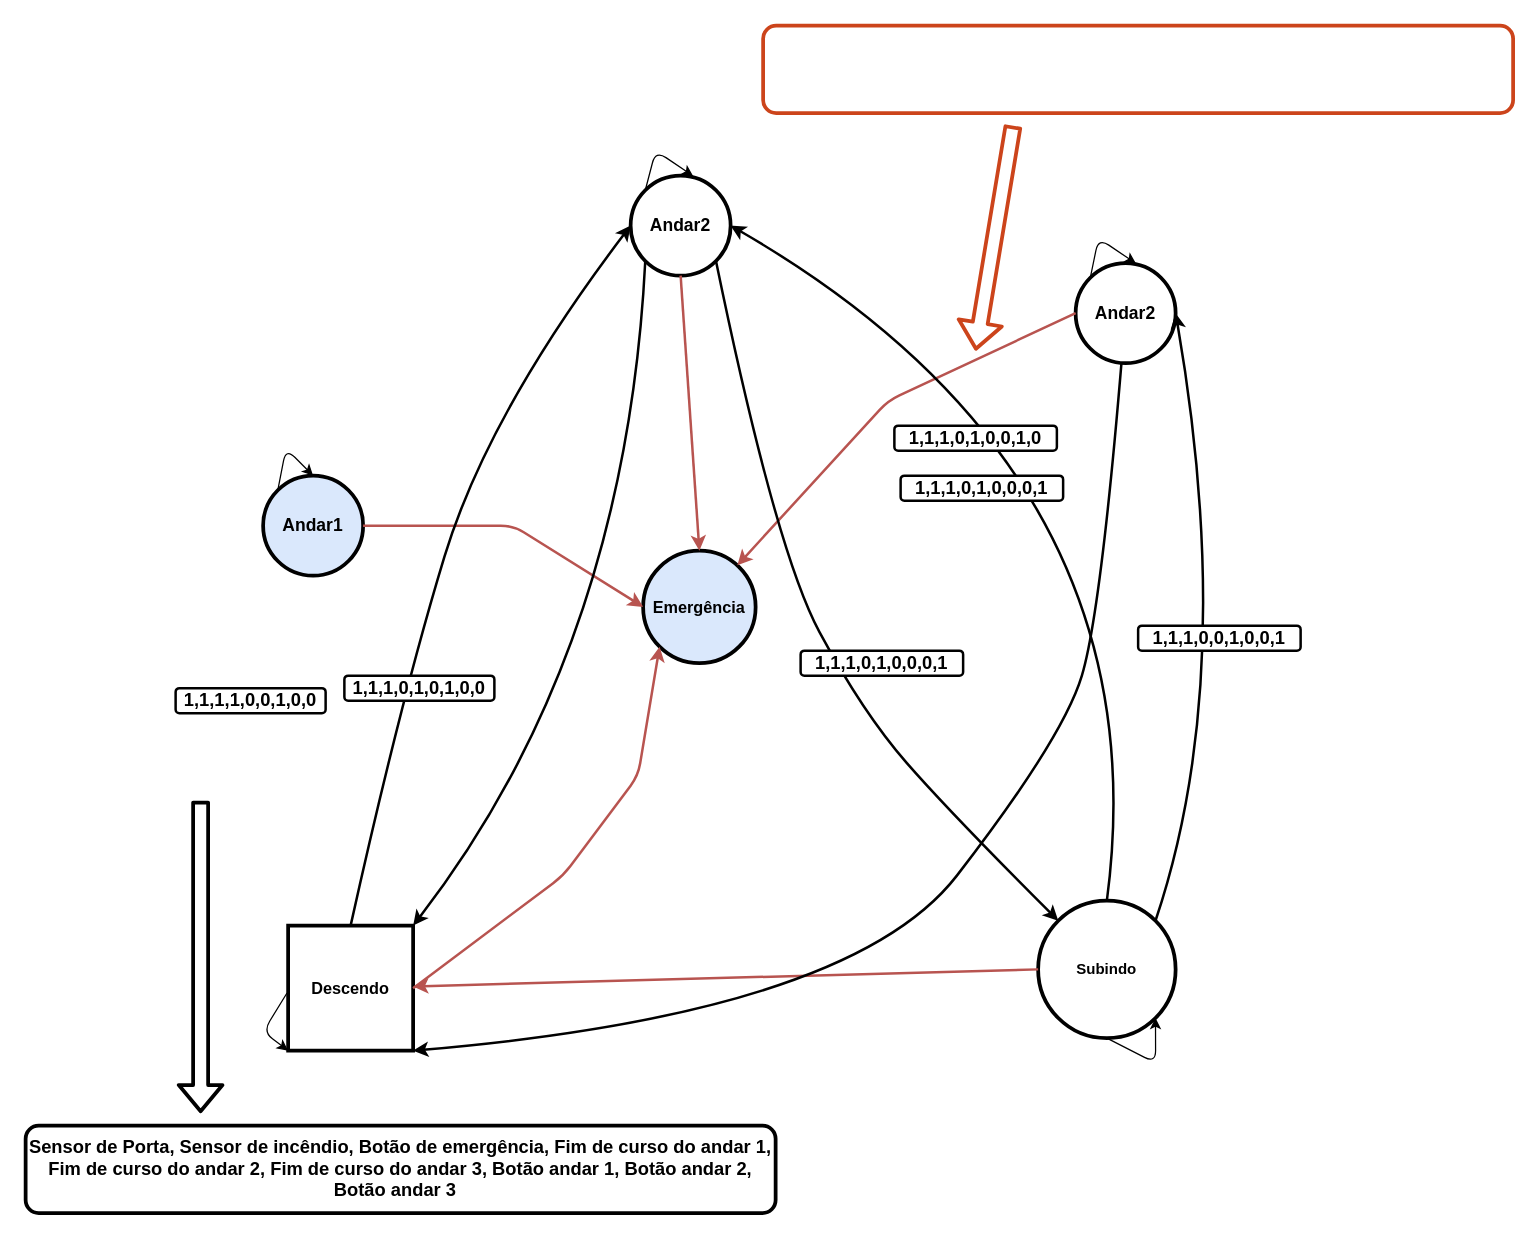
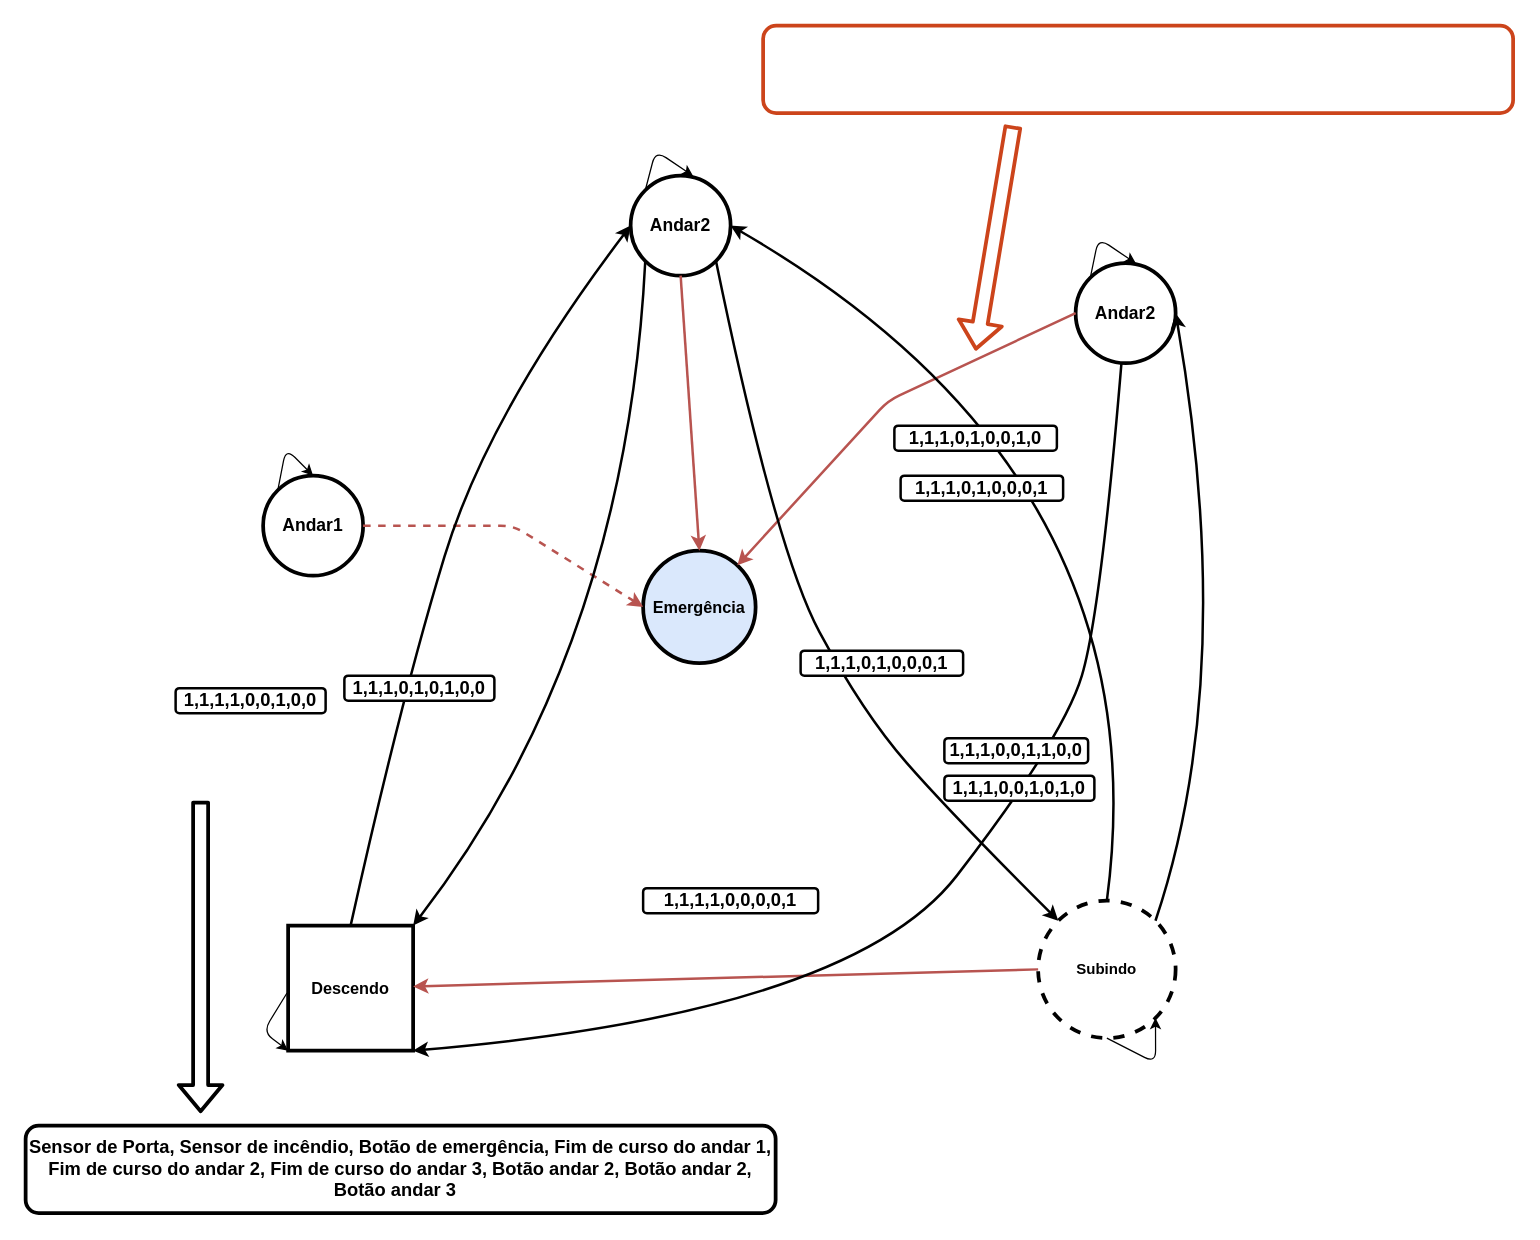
node "Andar1": fillcolor #dae8fc -> #ffffff
edge "Andar1" -> "Emergência": style solid -> dashed
node "1,1,1,0,0,1,0,0,1": removed
node "1,1,1,0,0,1,1,0,0": added
node "1,1,1,0,0,1,0,1,0": added
edge "Descendo" -> "Emergência": removed
node "1,1,1,1,0,0,0,0,1": added
node "Subindo": style solid -> dashed
node "Sensor de Porta, Sensor de incêndio, Botão de emergência, Fim de curso do andar 1, Fim de curso do andar 2, Fim de curso do andar 3, Botão andar 1, Botão andar 2, Botão andar 3": label "Sensor de Porta, Sensor de incêndio, Botão de emergência, Fim de curso do andar 1, Fim de curso do andar 2, Fim de curso do andar 3, Botão andar 1, Botão andar 2, Botão andar 3" -> "Sensor de Porta, Sensor de incêndio, Botão de emergência, Fim de curso do andar 1, Fim de curso do andar 2, Fim de curso do andar 3, Botão andar 2, Botão andar 2, Botão andar 3"
